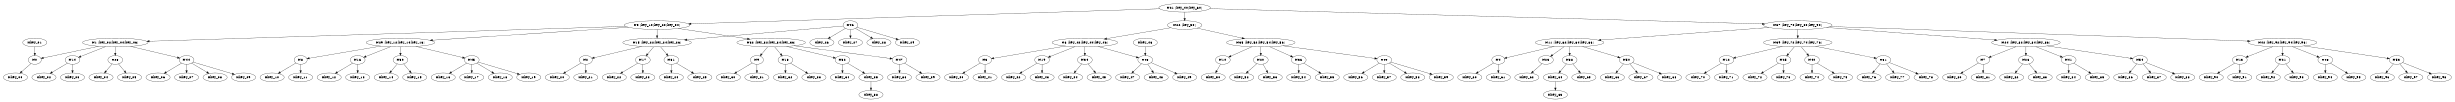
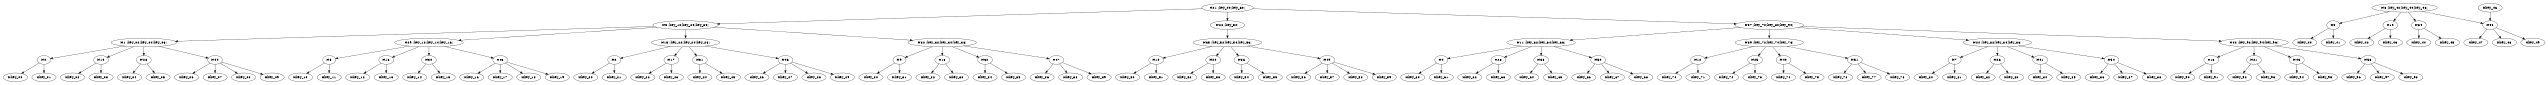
edge "N46" -> "N15 |key_22|key_24|key_26|": reversed
edge "N22 |key_50|" -> "N6 |key_42|key_44|key_46|": removed
edge "Kkey_01" -> "N0": reversed
node "Kkey_51": added
edge "Kkey_35" -> "Kkey_38": now "N47" -> "Kkey_38"
edge "Kkey_64" -> "Kkey_63": now "N23" -> "Kkey_63"
